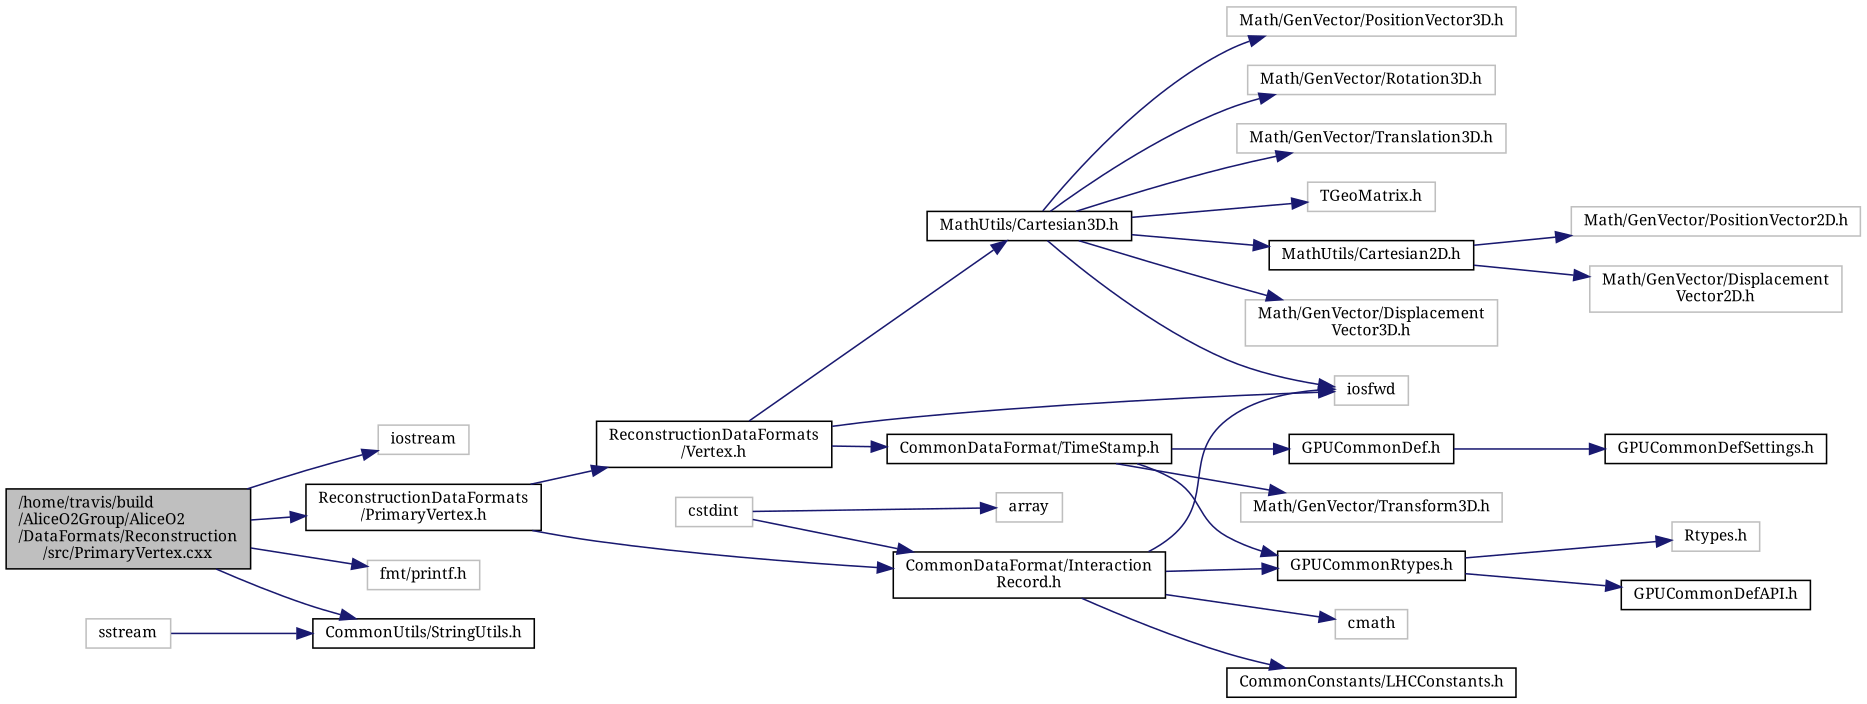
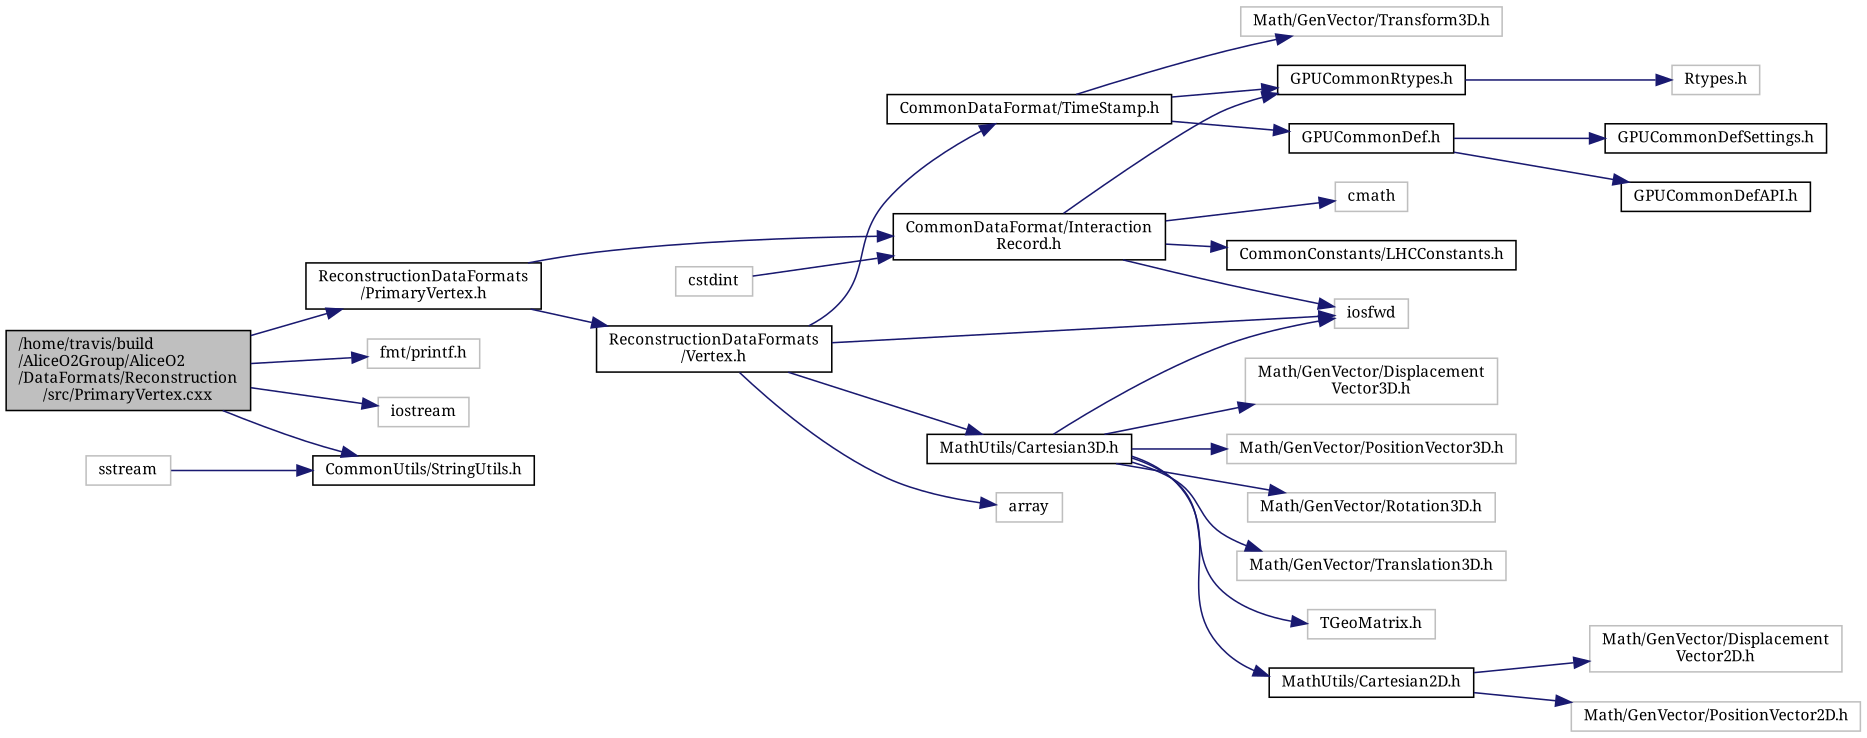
edge "cstdint" -> "array": now "ReconstructionDataFormats /Vertex.h" -> "array"
edge "GPUCommonRtypes.h" -> "GPUCommonDefAPI.h": now "GPUCommonDef.h" -> "GPUCommonDefAPI.h"
